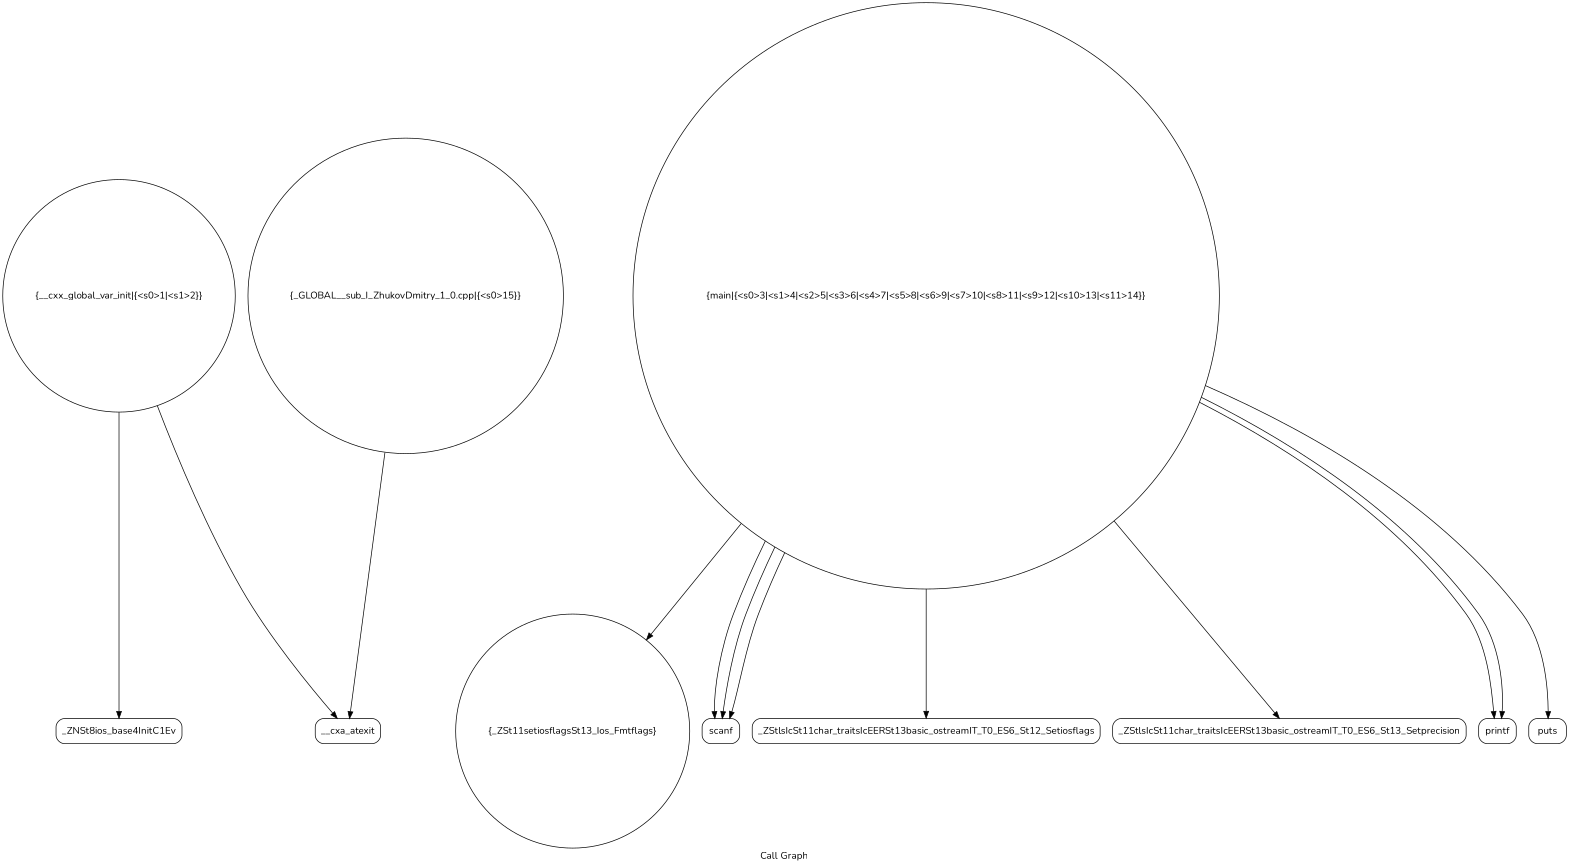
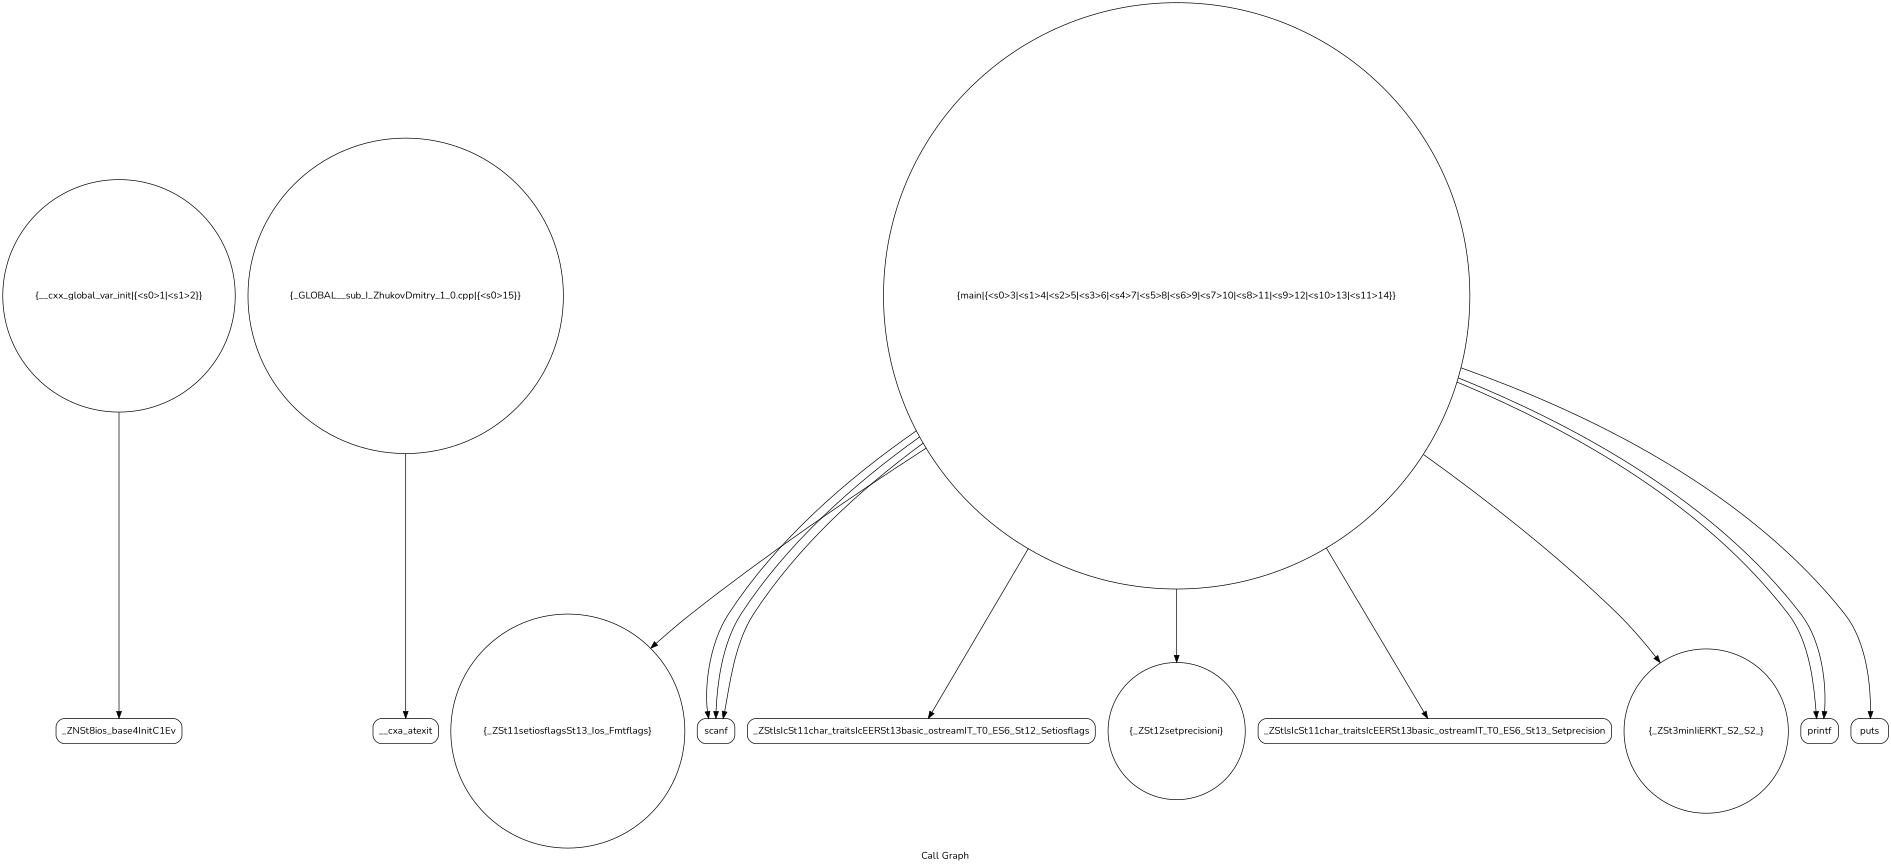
edge "{__cxx_global_var_init|{<s0>1|<s1>2}}" -> "__cxa_atexit": removed
node "{_ZSt12setprecisioni}": added
node "{_ZSt3minIiERKT_S2_S2_}": added
